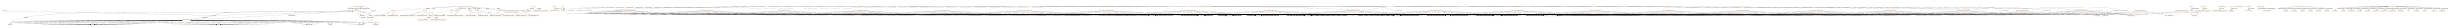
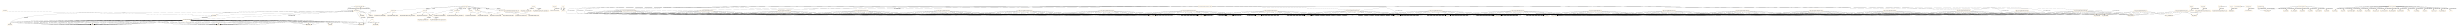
edge "https://w3id.org/def/foo#elephant#Sejati" -> "foo@en:Speed": now "https://w3id.org/def/foo#elephant#Sejati" -> "https://w3id.org/def/foo#elephant#Puteri"
node "ns4:N": added
